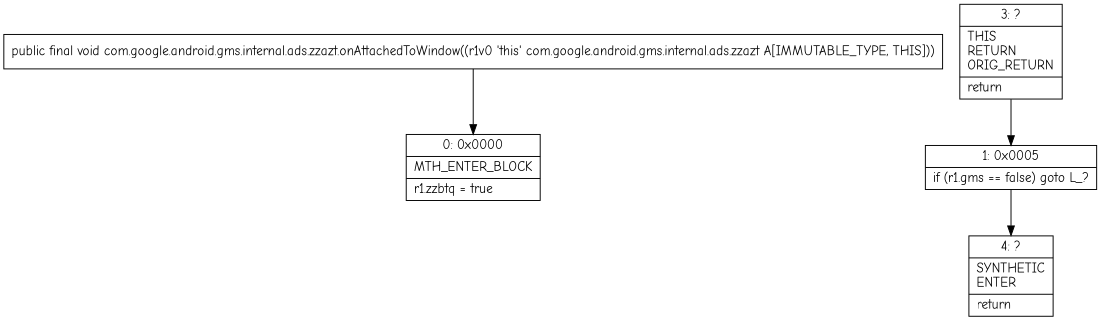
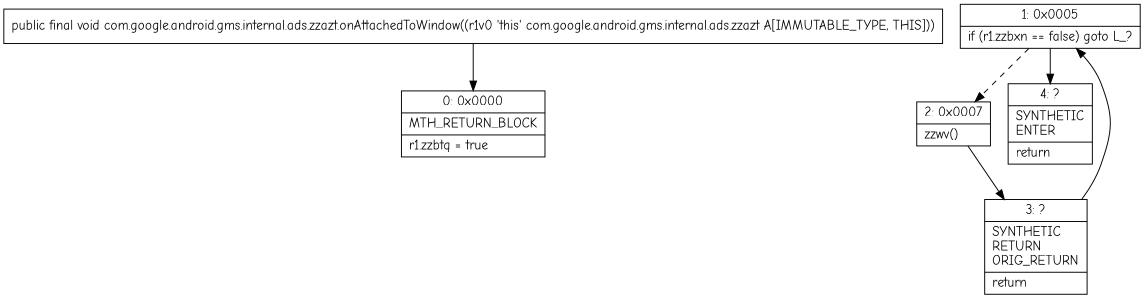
node "3: ?": text "THIS" -> "SYNTHETIC"
node "2: 0x0007": added
node "0: 0x0000": text "MTH_ENTER_BLOCK" -> "MTH_RETURN_BLOCK"
node "1: 0x0005": text "if (r1.gms == false) goto L_?" -> "if (r1.zzbxn == false) goto L_?"
